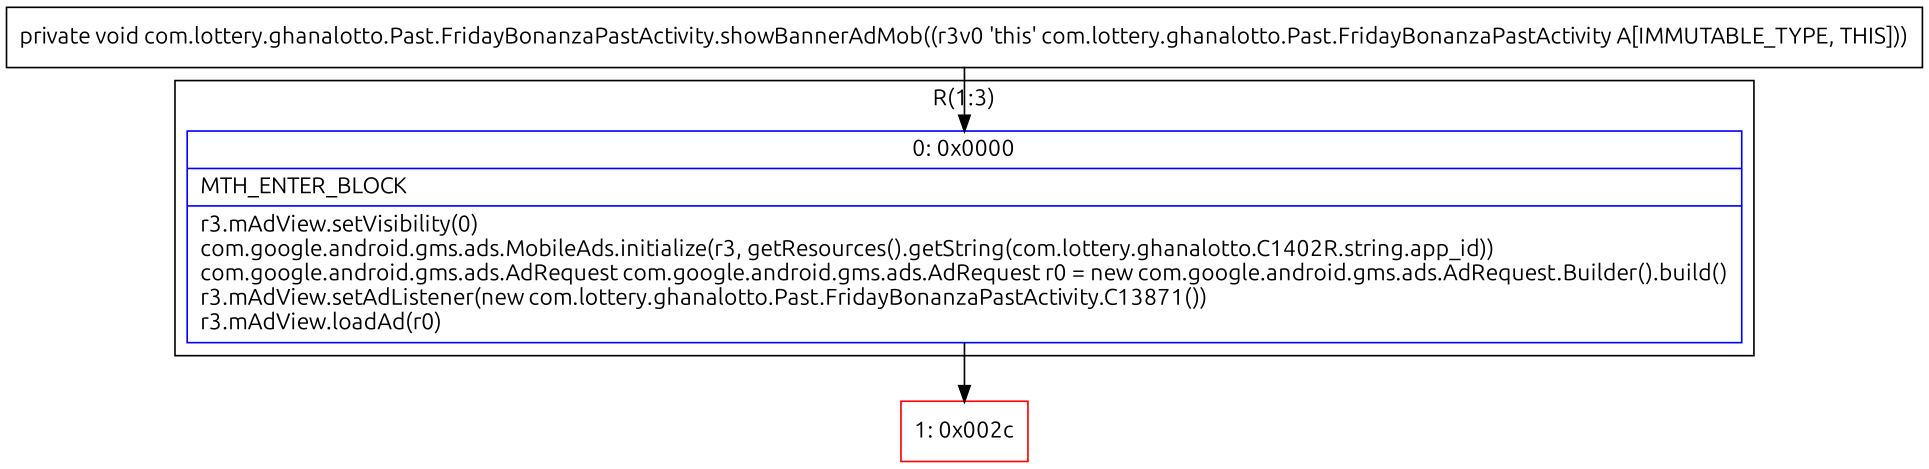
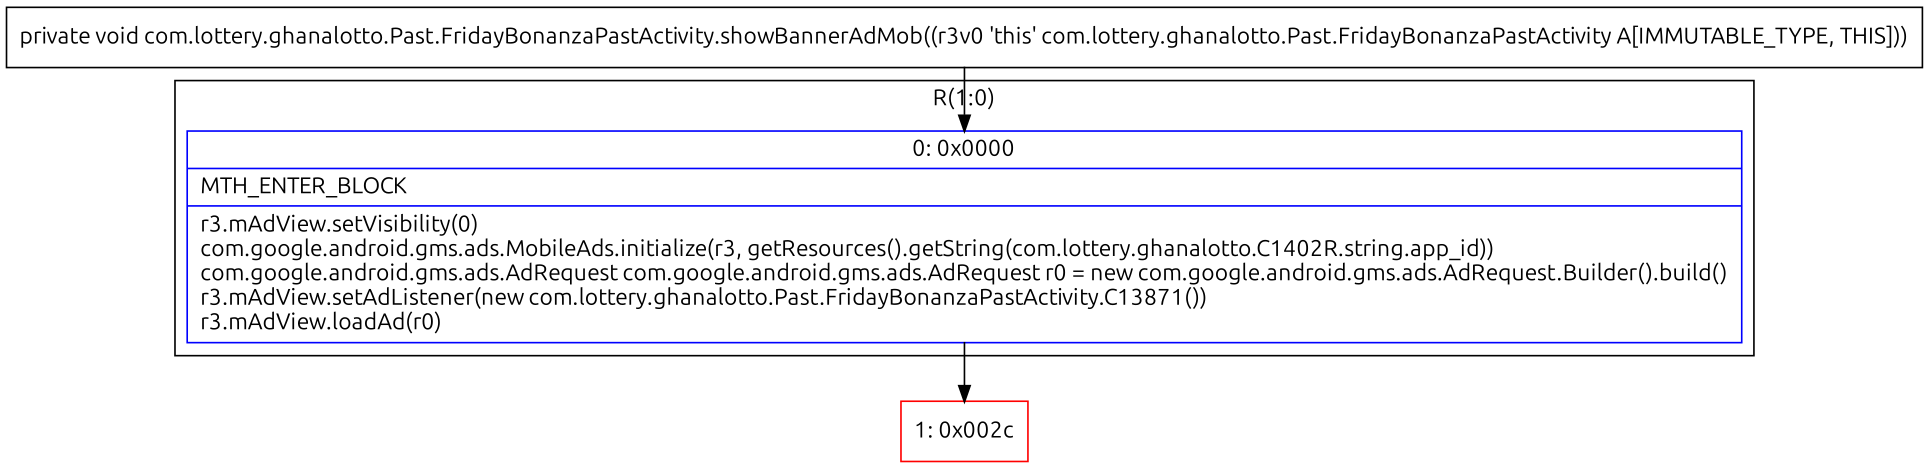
cluster "R(1:3)": label "R(1:3)" -> "R(1:0)"
